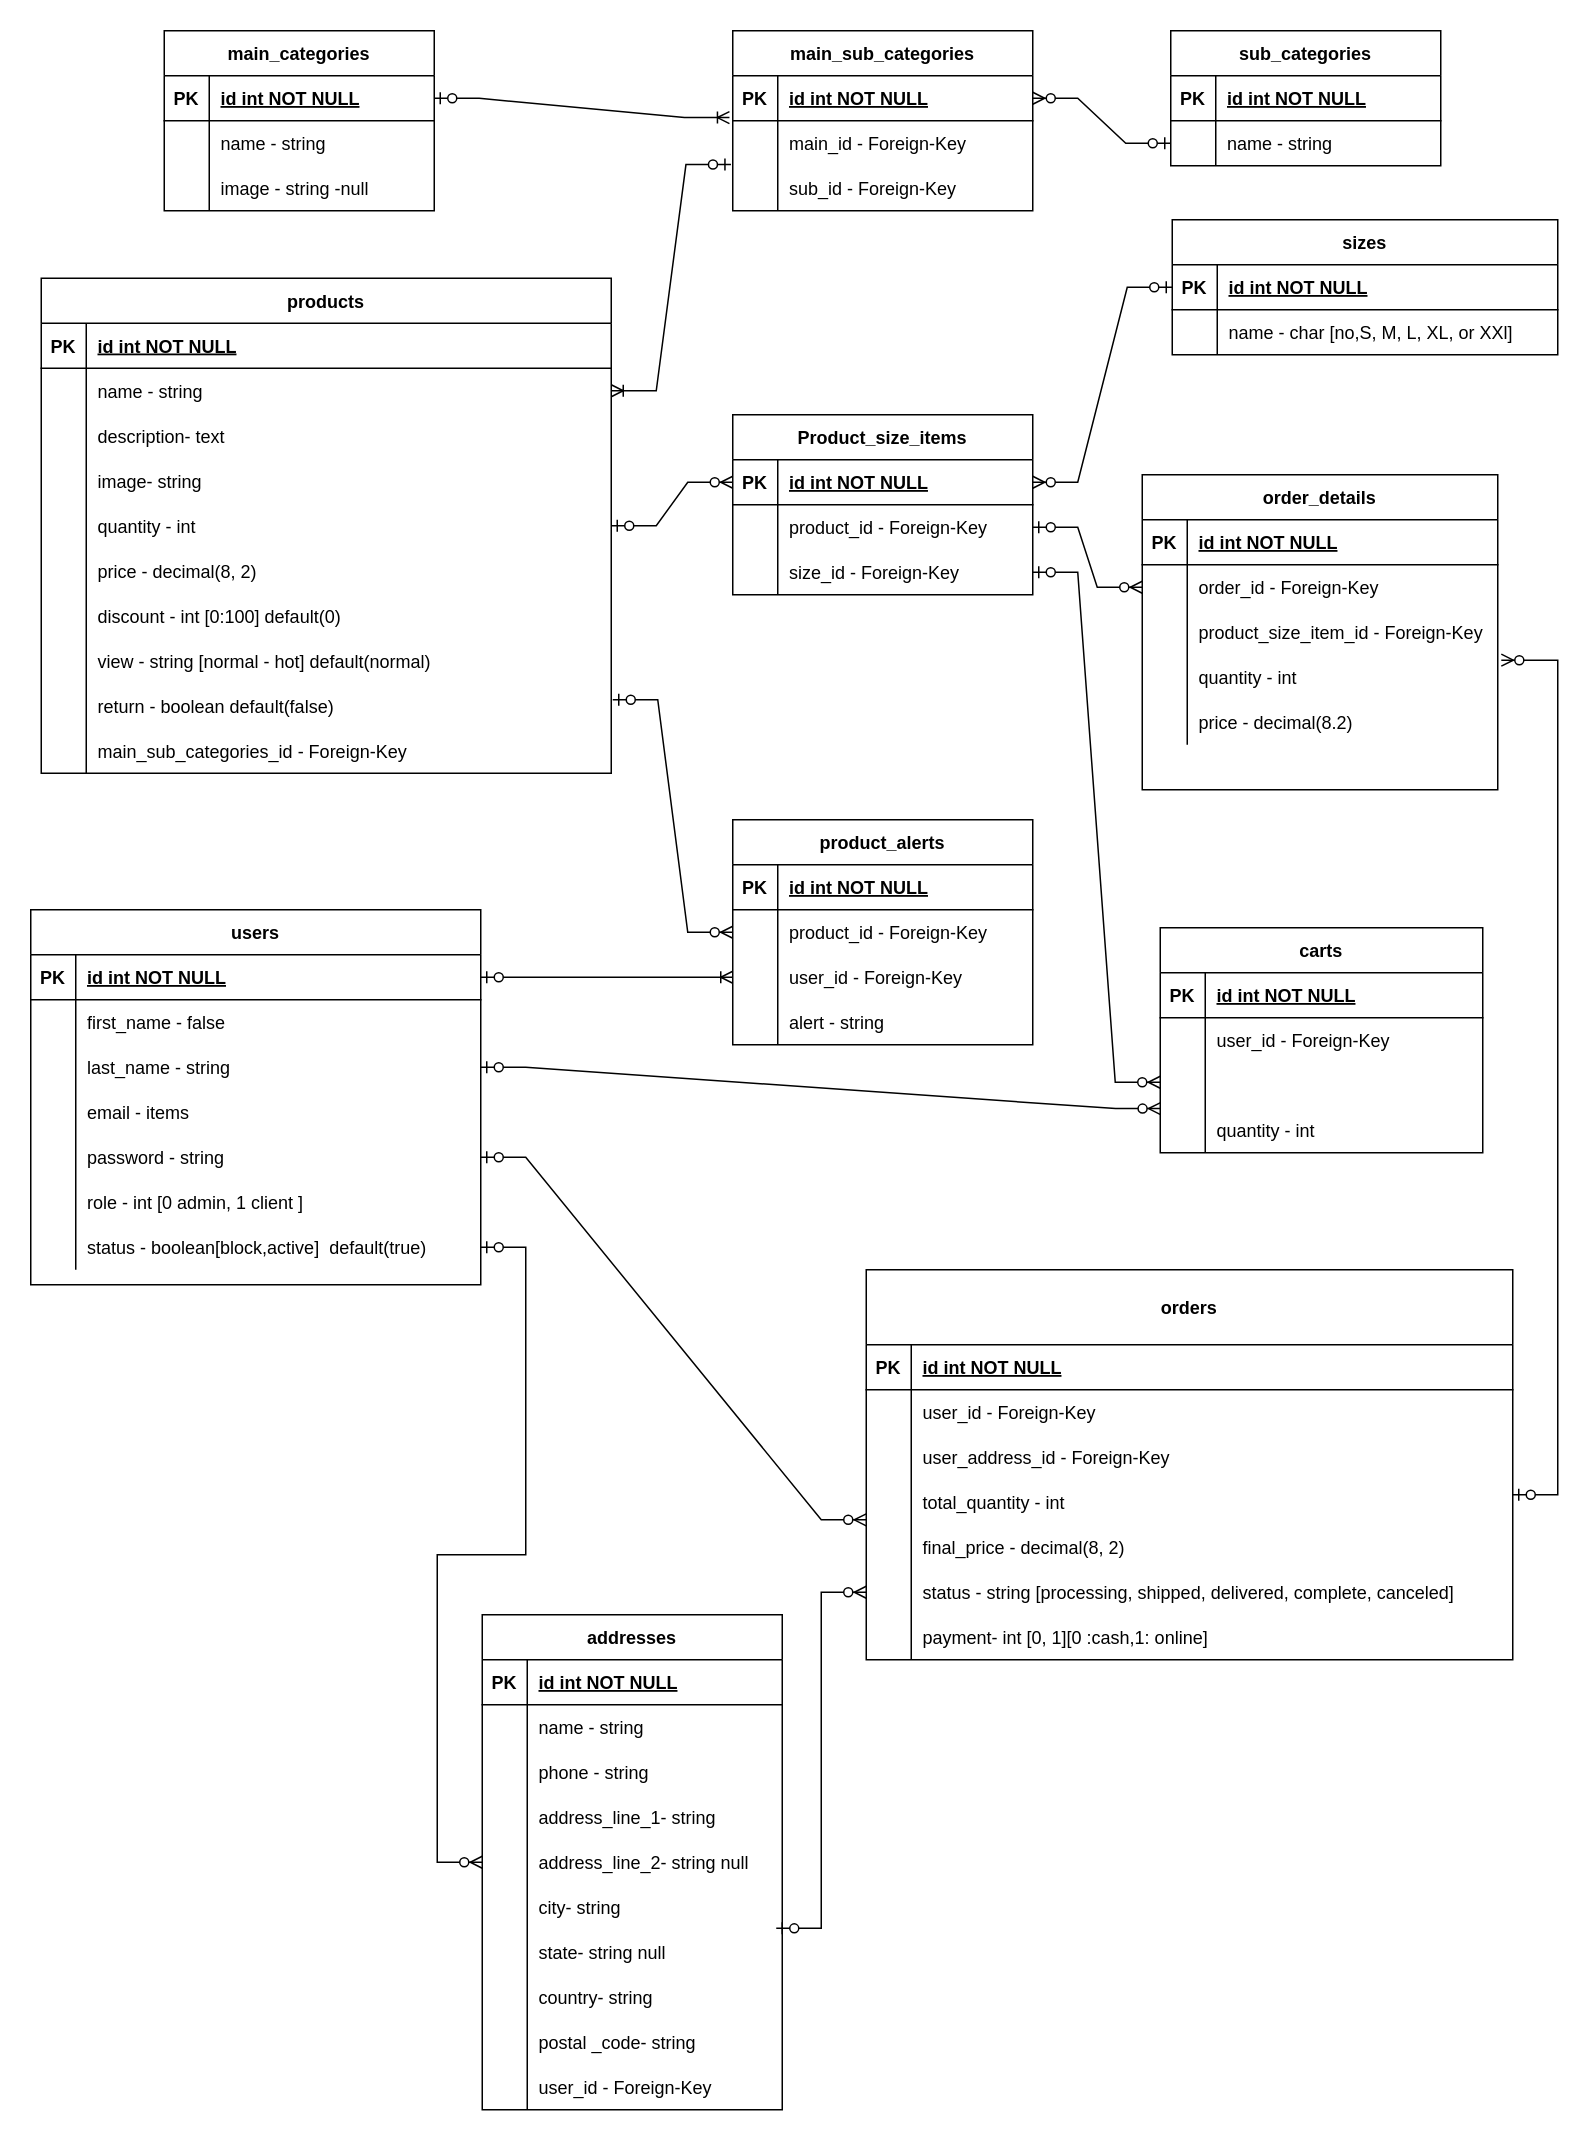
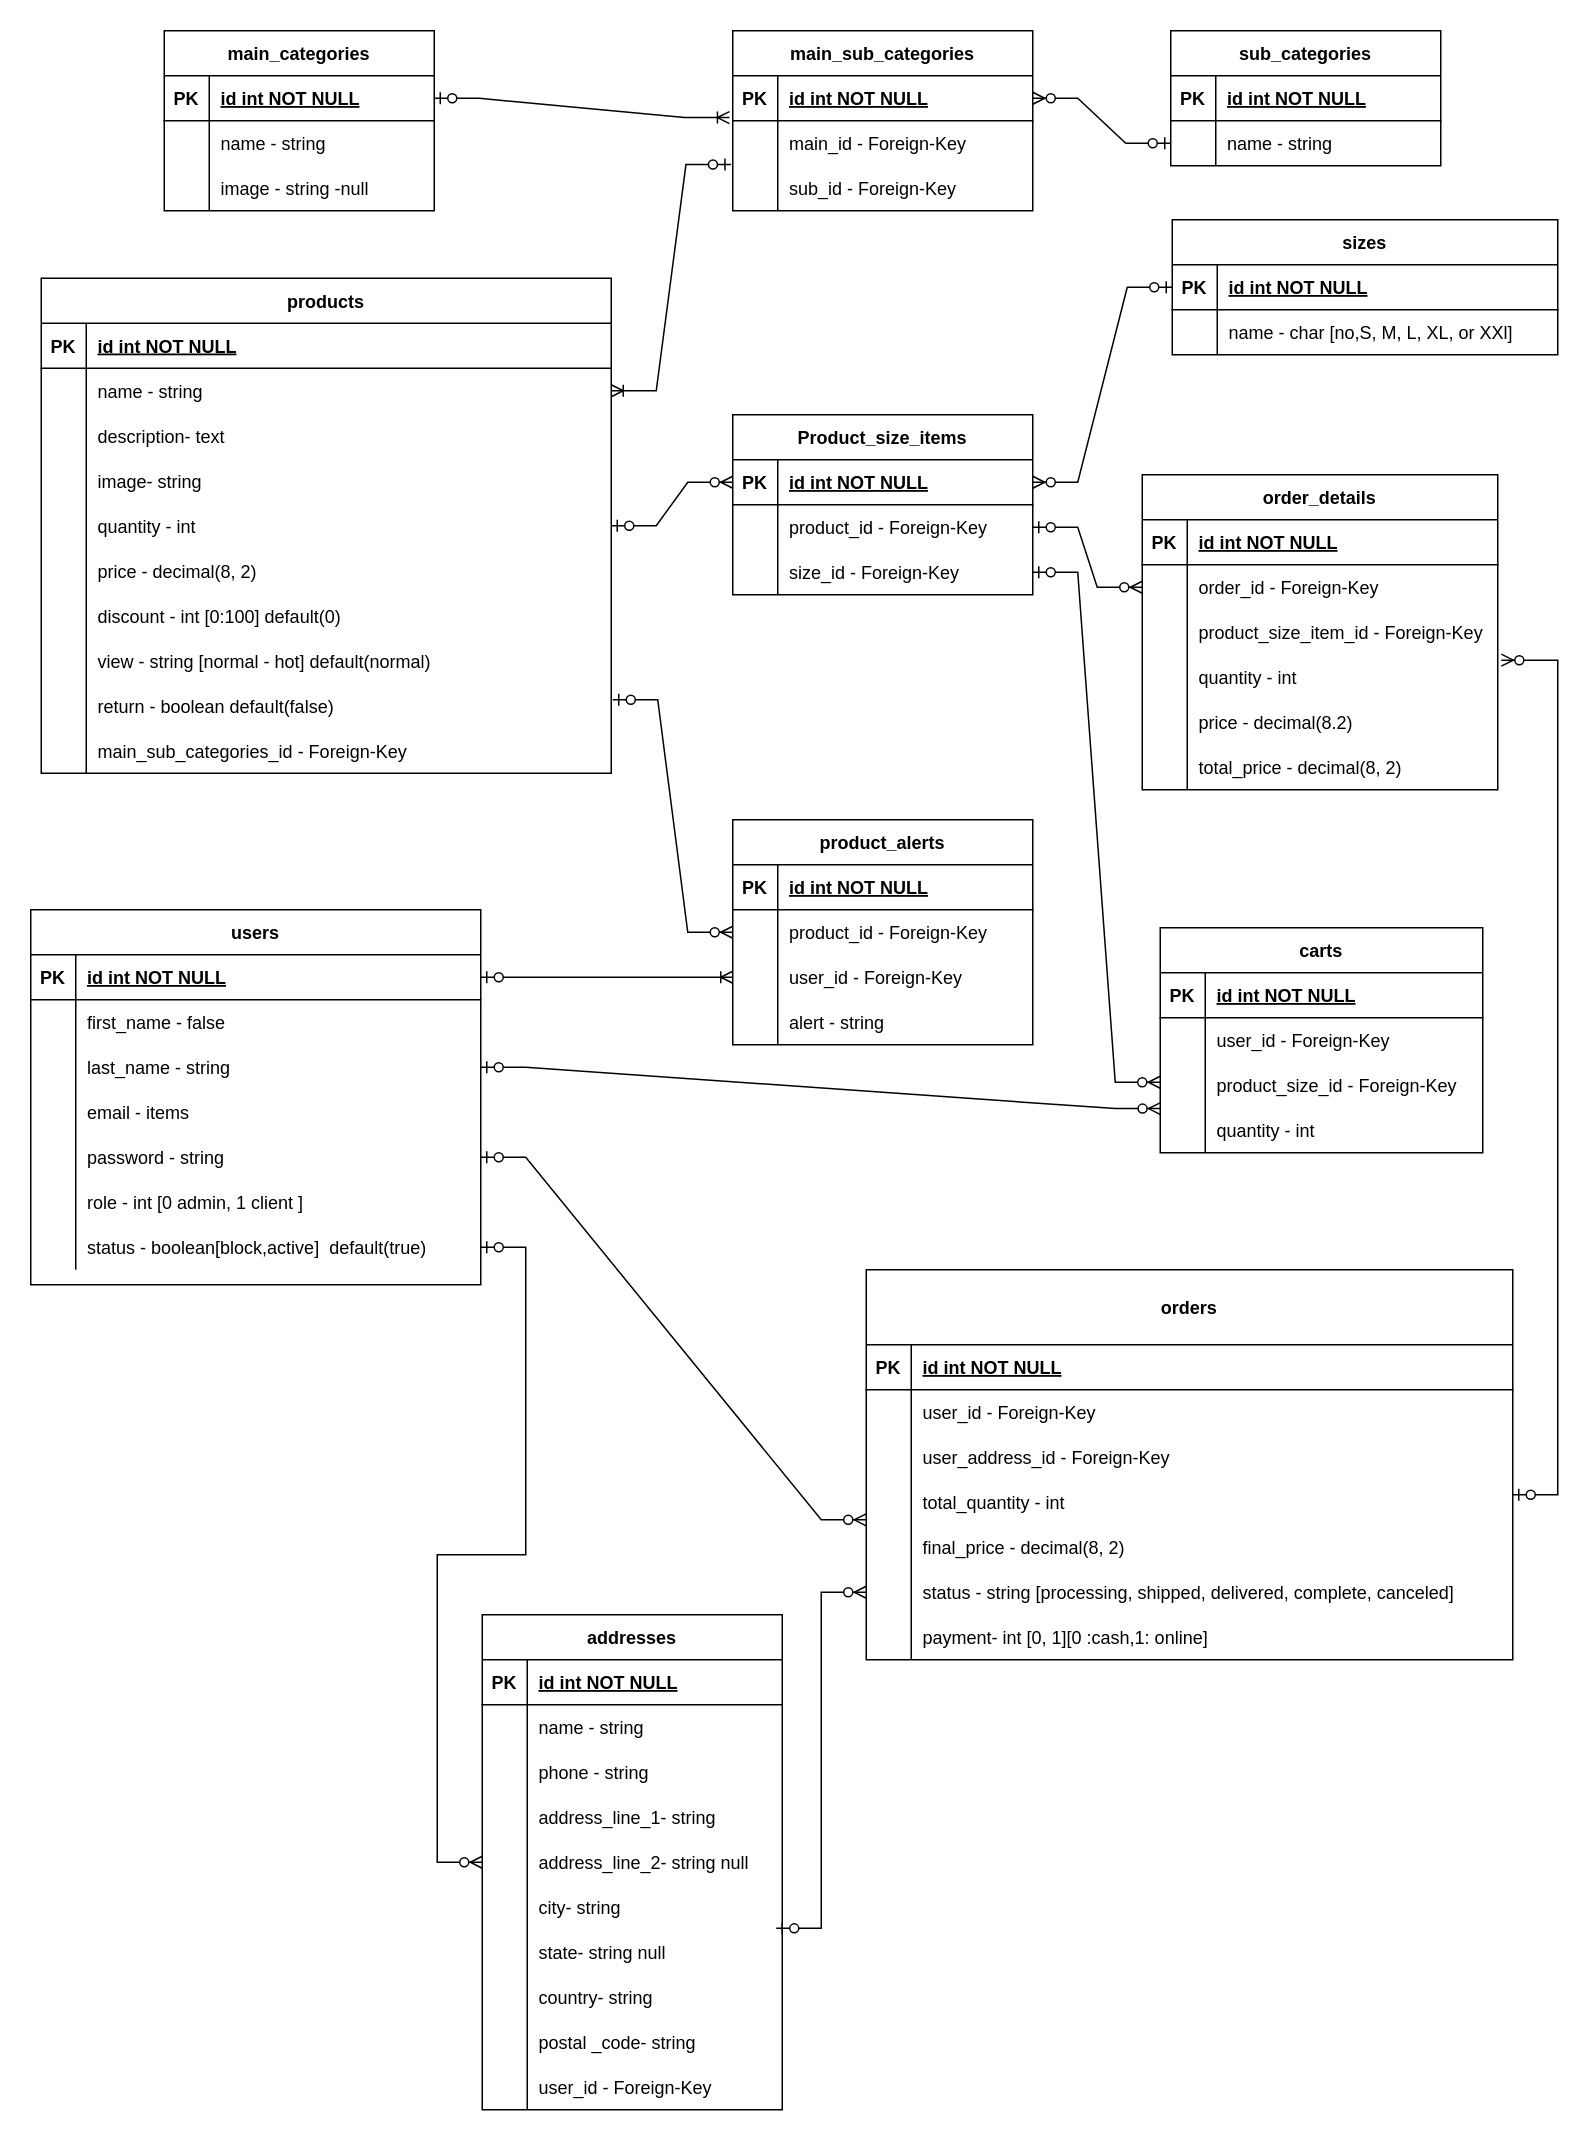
node "total_price - decimal(8, 2)": added
node "product_size_id - Foreign-Key": added
